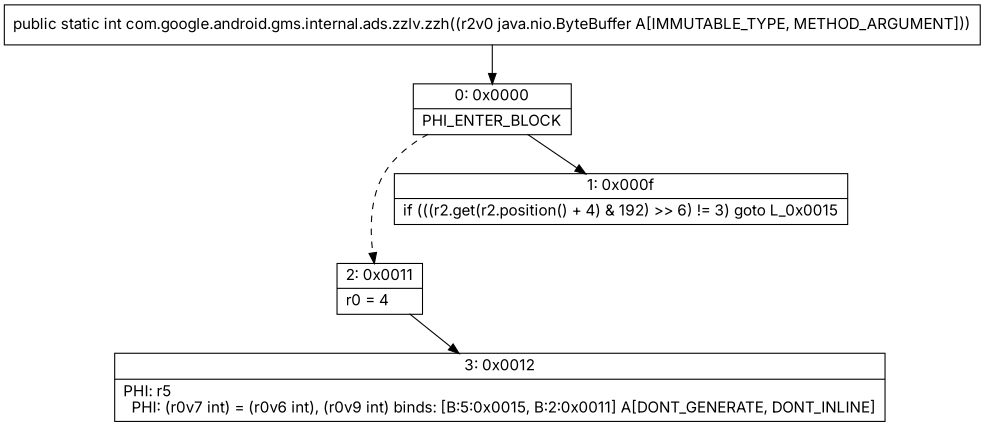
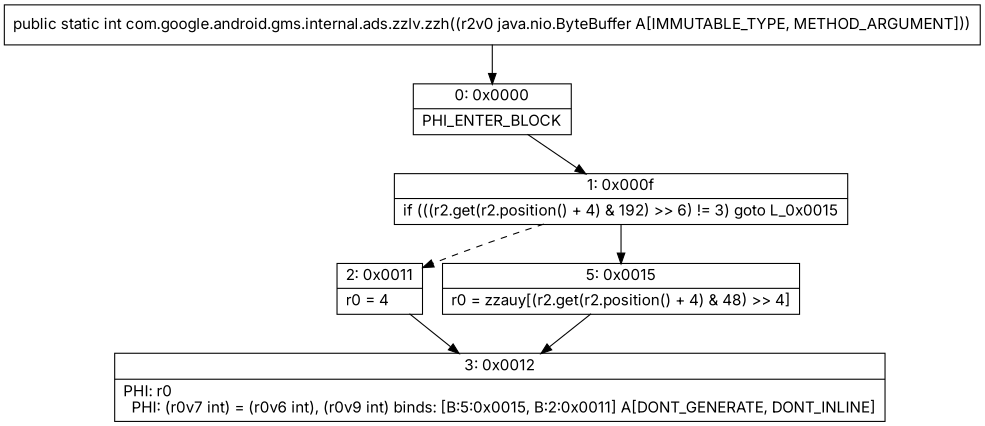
edge "0: 0x0000" -> "2: 0x0011": now "1: 0x000f" -> "2: 0x0011"
node "5: 0x0015": added
node "3: 0x0012": text "PHI: r5" -> "PHI: r0"
